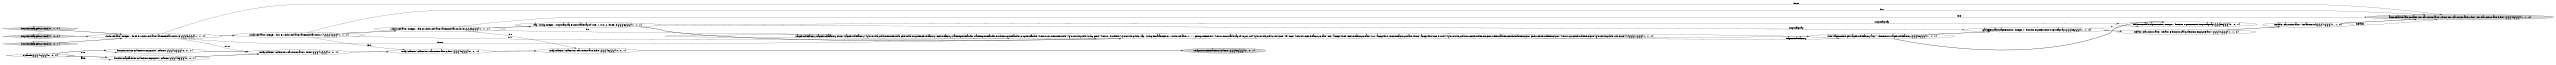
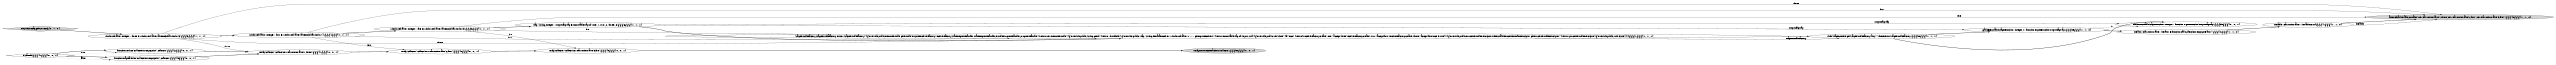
node "outputsAreTaggedCorrectly['1', '0', '0']": removed
node "outputsAreTaggedCorrectly['0', '0', '1']": removed
